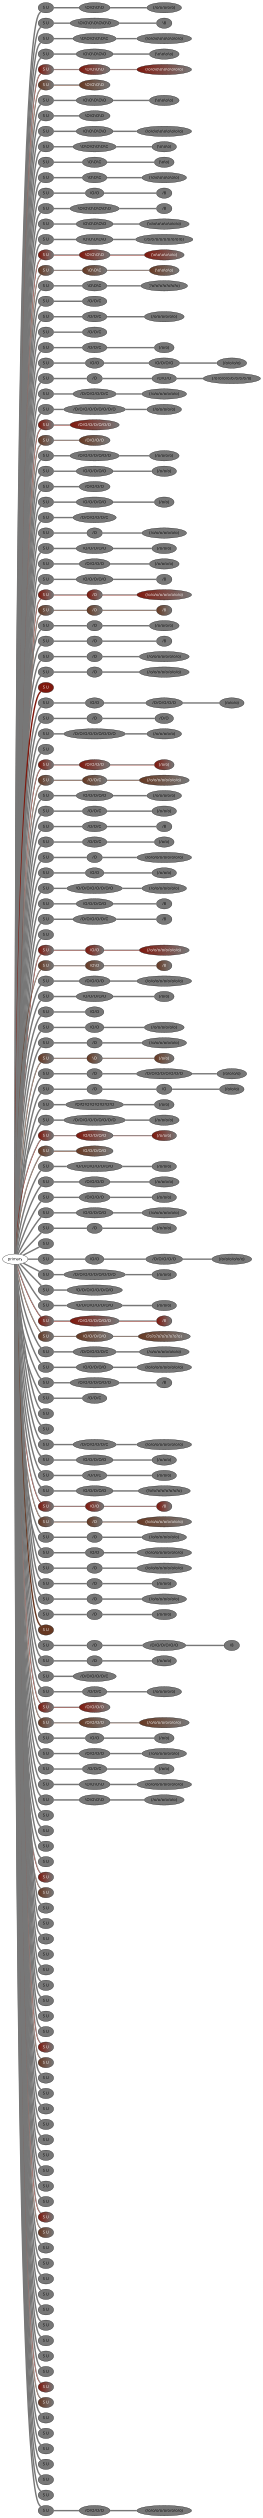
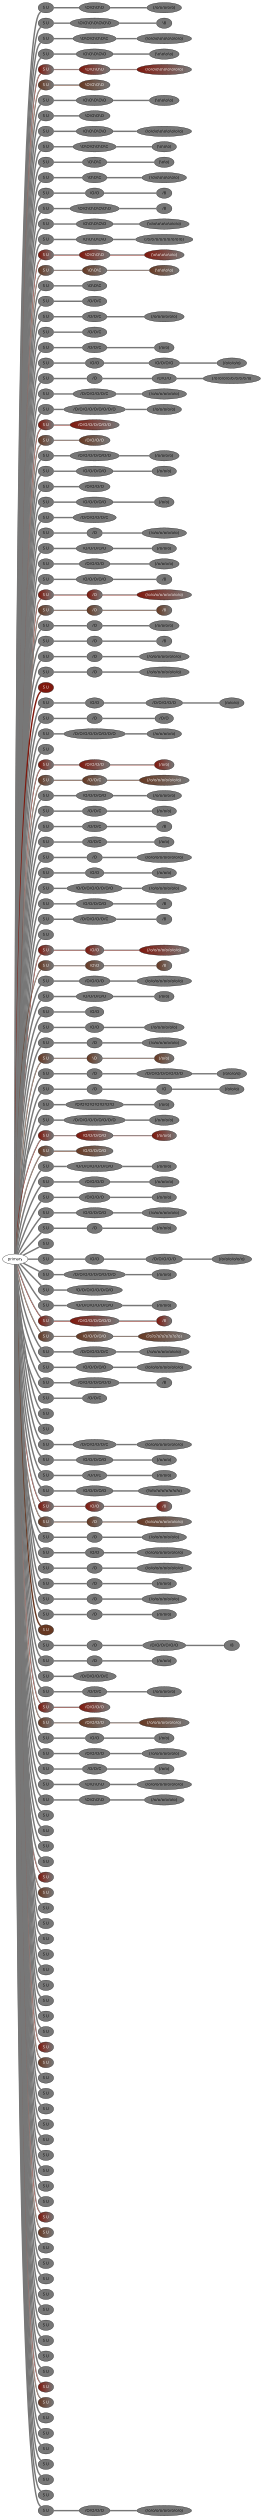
node "(?o?o?o?o?o?o?o)": removed
